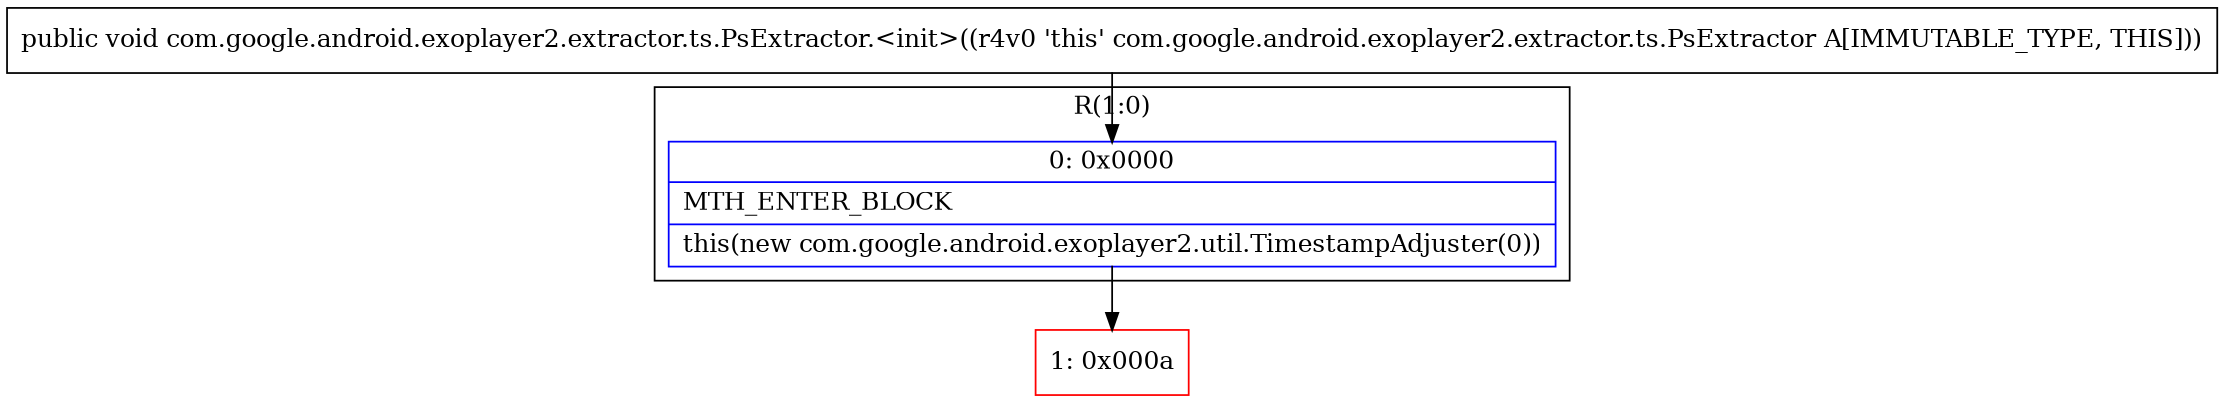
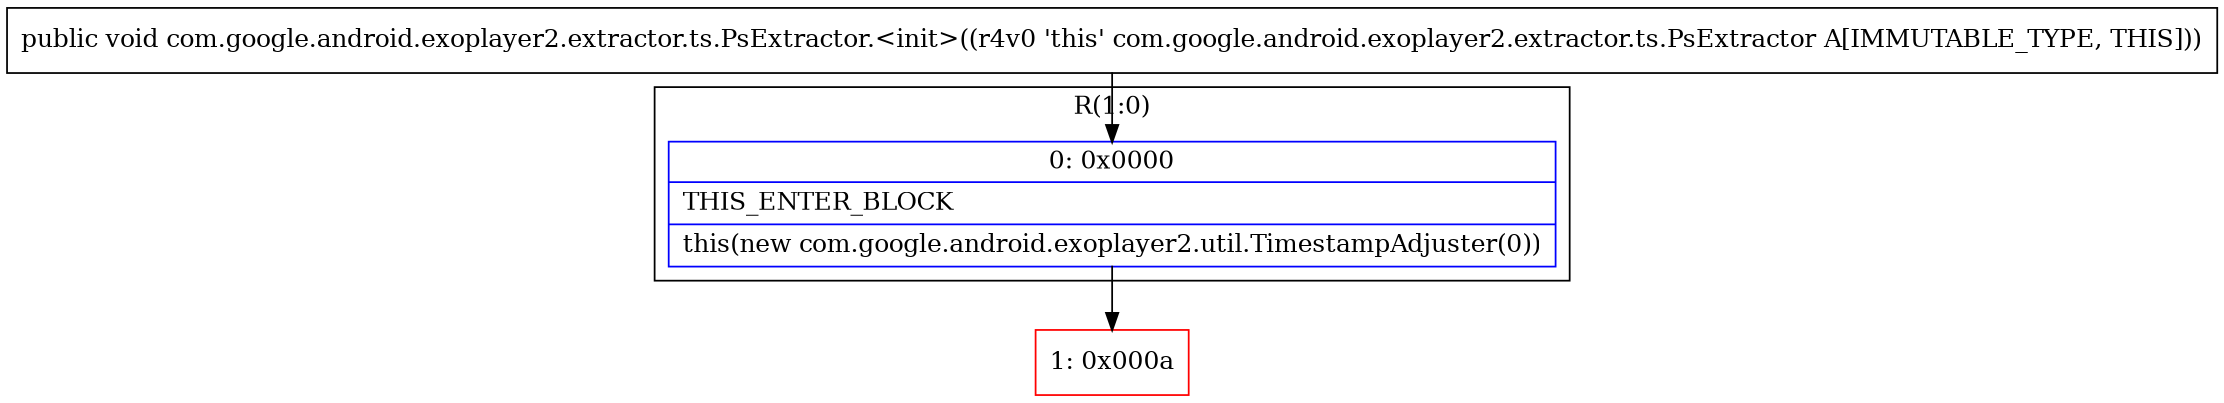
node "0: 0x0000": text "MTH_ENTER_BLOCK" -> "THIS_ENTER_BLOCK"
